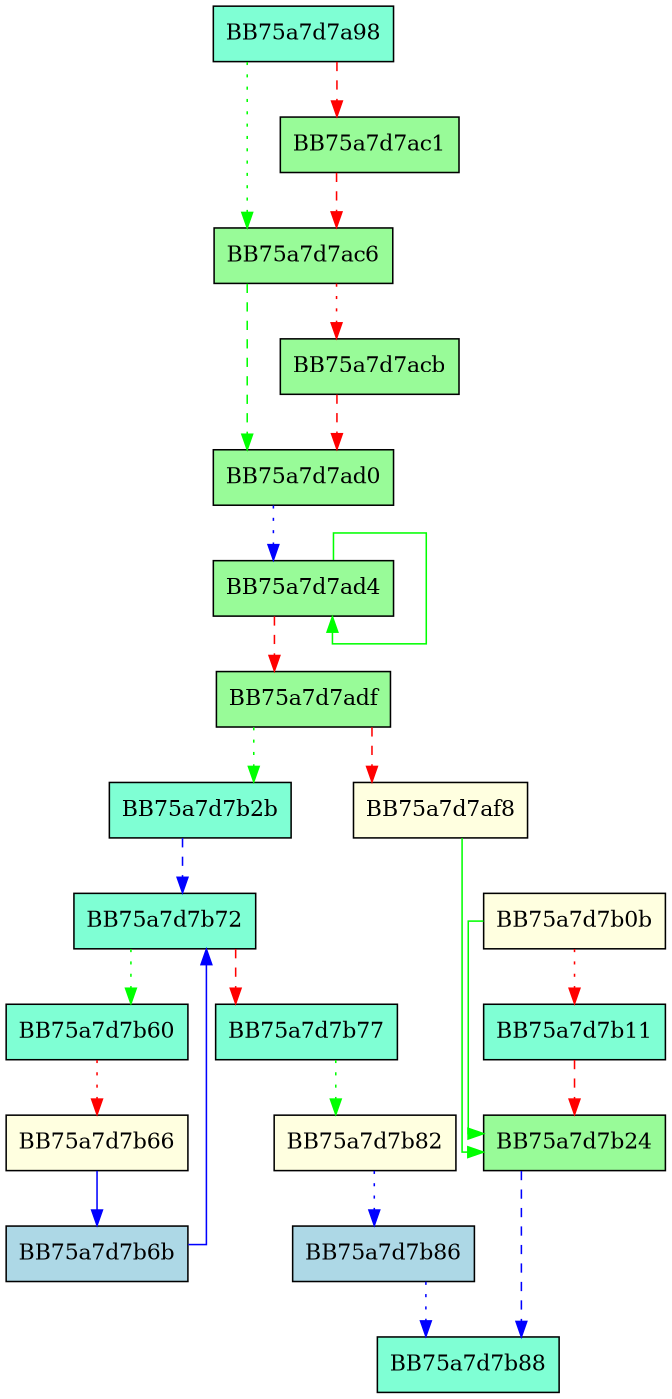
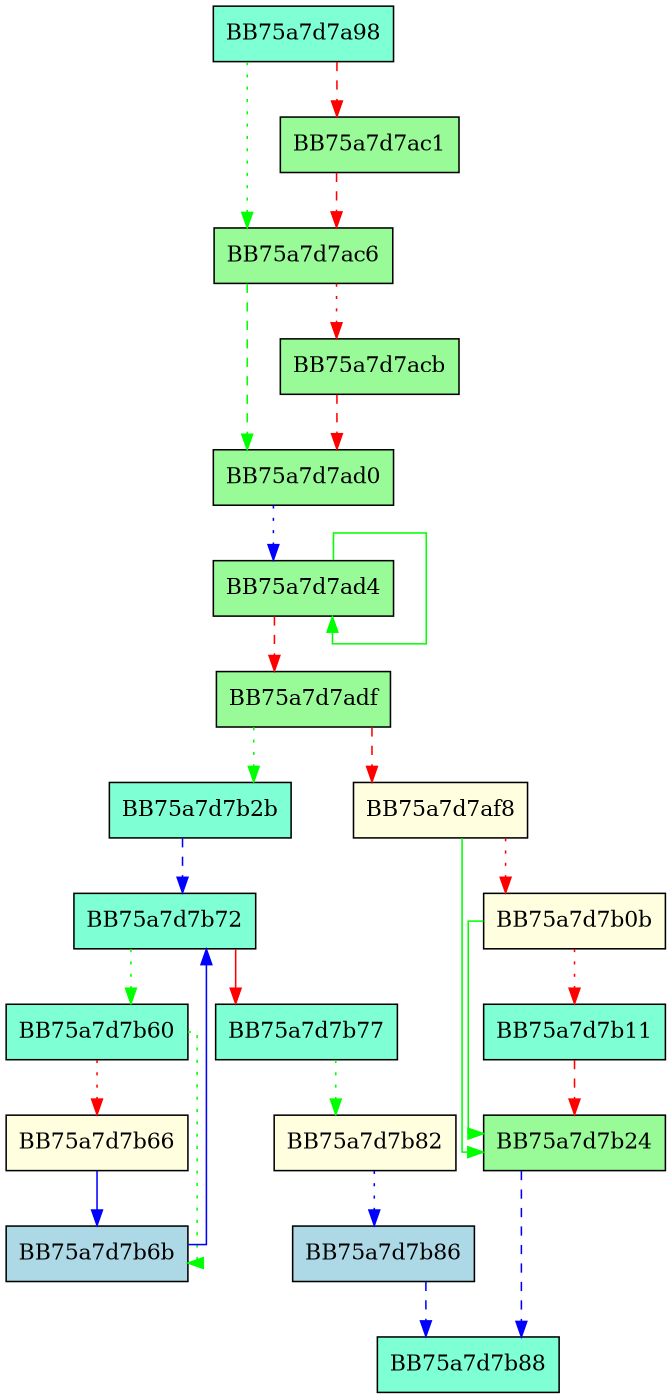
edge "BB75a7d7af8" -> "BB75a7d7b0b": added
edge "BB75a7d7b72" -> "BB75a7d7b77": style dashed -> solid
edge "BB75a7d7b60" -> "BB75a7d7b6b": added
edge "BB75a7d7b86" -> "BB75a7d7b88": style dotted -> dashed
